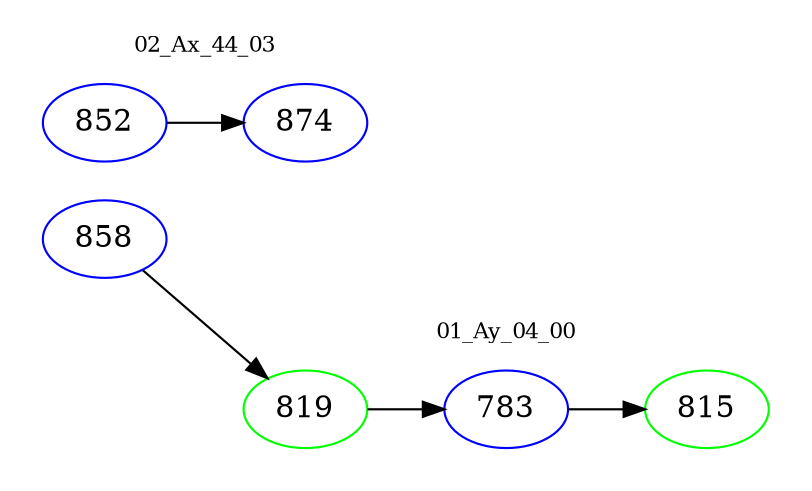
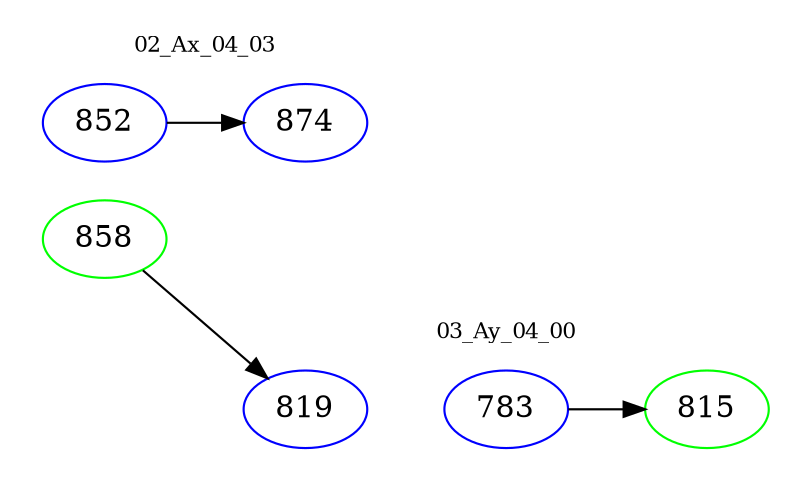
cluster "02_Ax_44_03": label "02_Ax_44_03" -> "02_Ax_04_03"
node "858": color blue -> green
cluster "01_Ay_04_00": label "01_Ay_04_00" -> "03_Ay_04_00"
node "819": color green -> blue
edge "819" -> "783": removed
